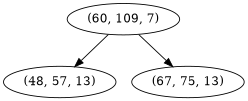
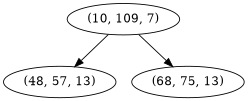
node "(60, 109, 7)": label "(60, 109, 7)" -> "(10, 109, 7)"
node "(67, 75, 13)": label "(67, 75, 13)" -> "(68, 75, 13)"
